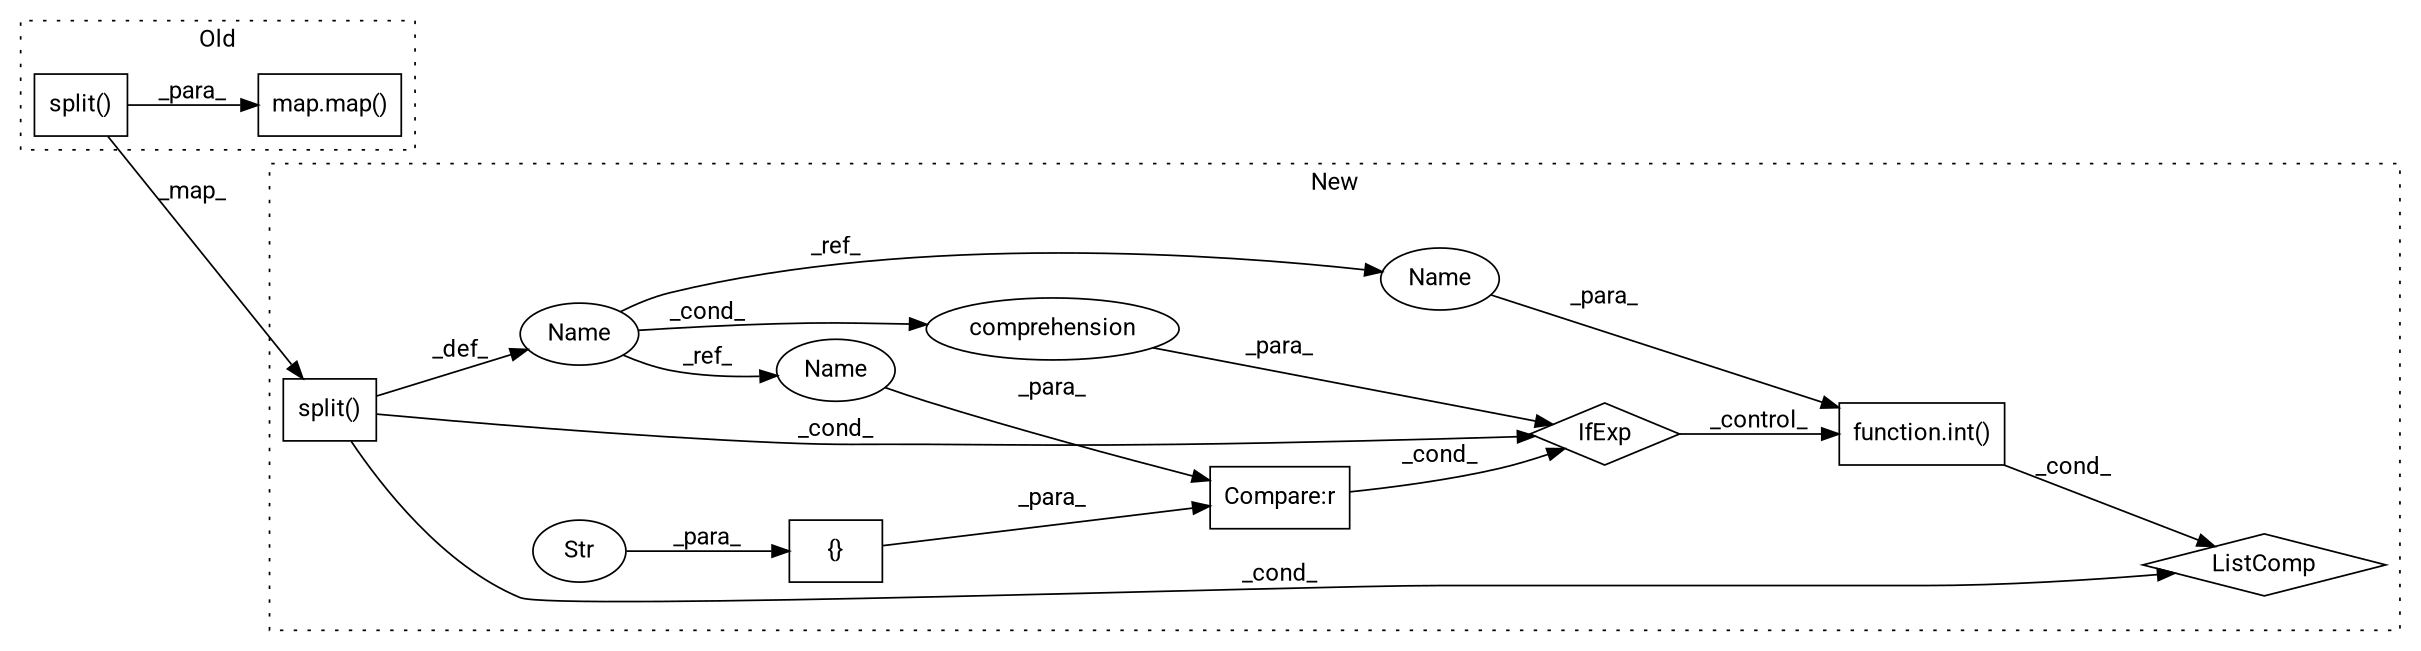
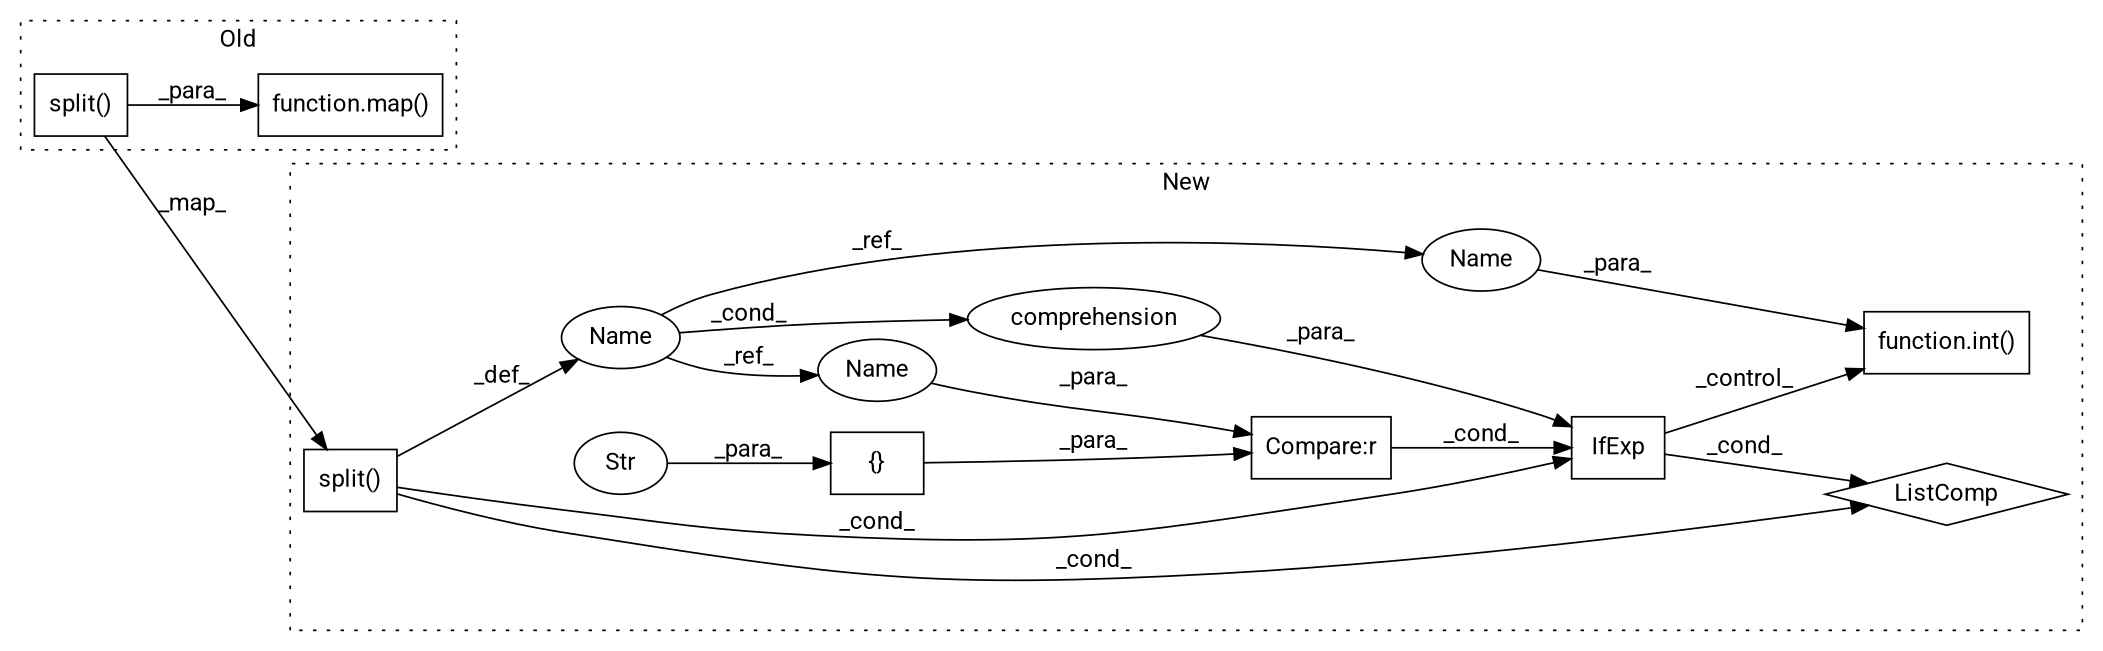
node "map.map()": label "map.map()" -> "function.map()"
node "IfExp": shape diamond -> box
edge "function.int()" -> "ListComp": now "IfExp" -> "ListComp"
